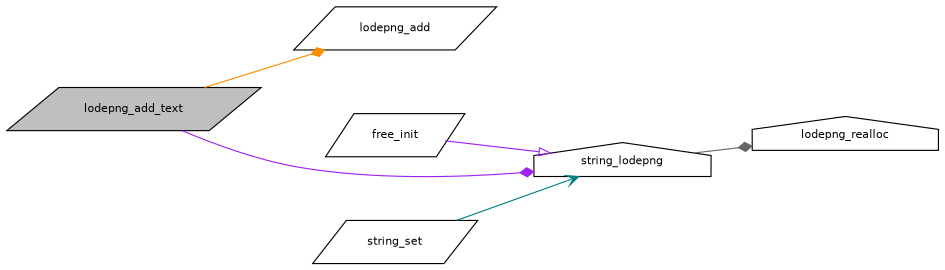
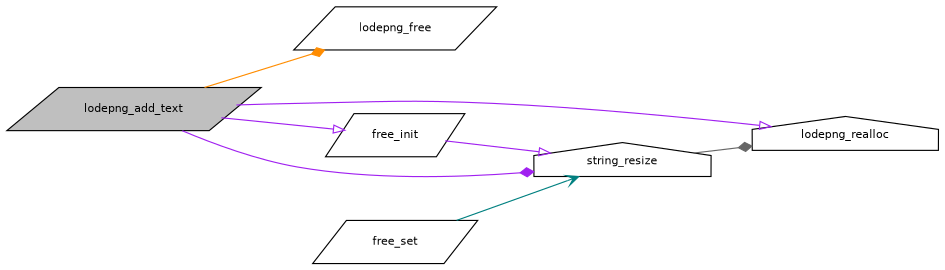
node "lodepng_add": label "lodepng_add" -> "lodepng_free"
edge "lodepng_add_text" -> "lodepng_realloc": added
edge "lodepng_add_text" -> "free_init": added
node "string_lodepng": label "string_lodepng" -> "string_resize"
node "string_set": label "string_set" -> "free_set"
